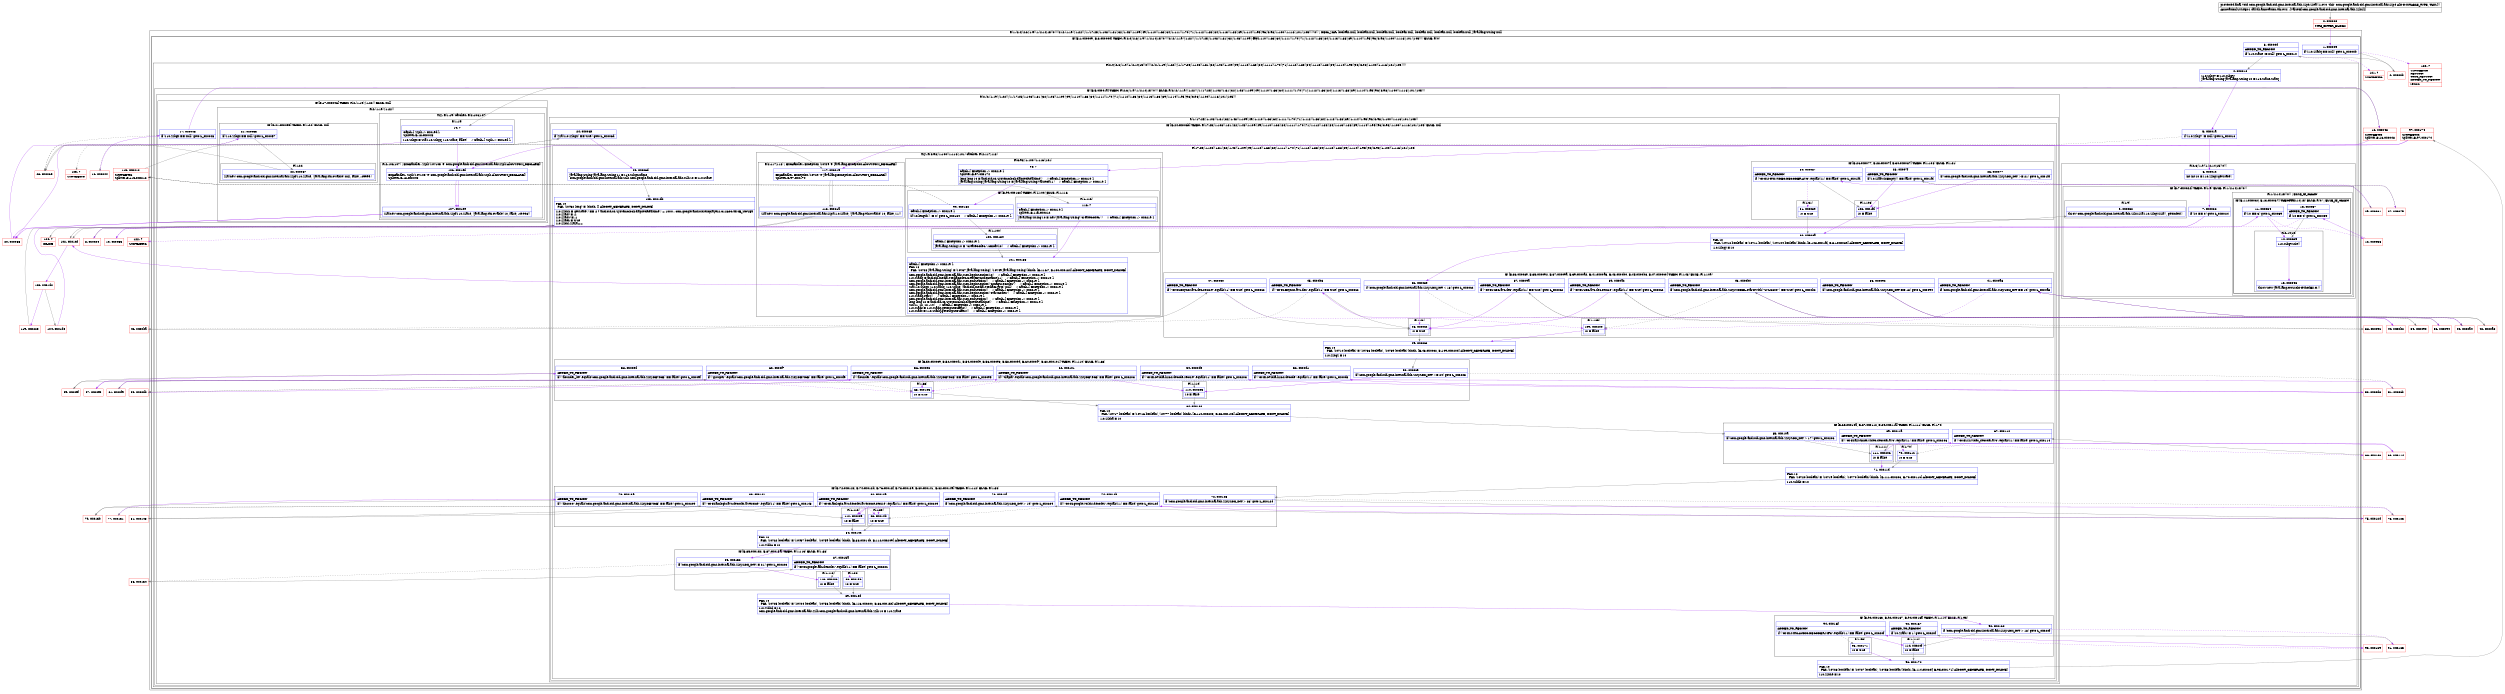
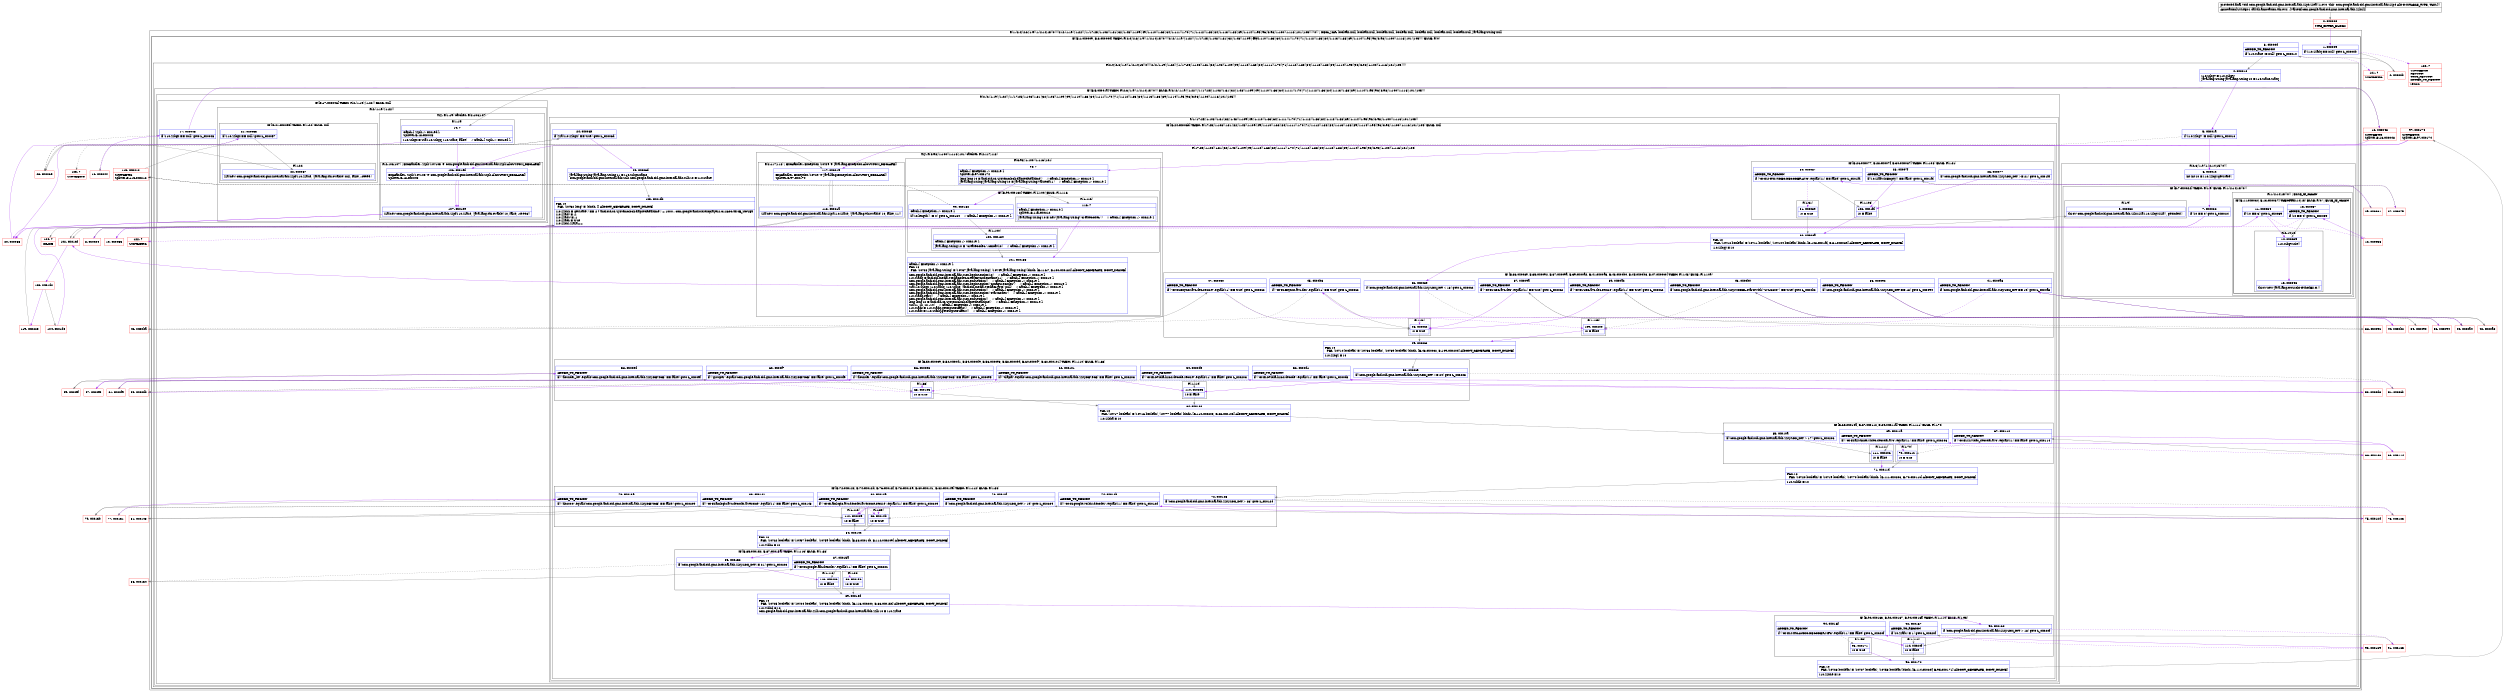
edge "111: 0x0206" -> "68: 0x0114": now "67: 0x0112" -> "68: 0x0114"
edge "112: 0x0209" -> "84: 0x014c": reversed
